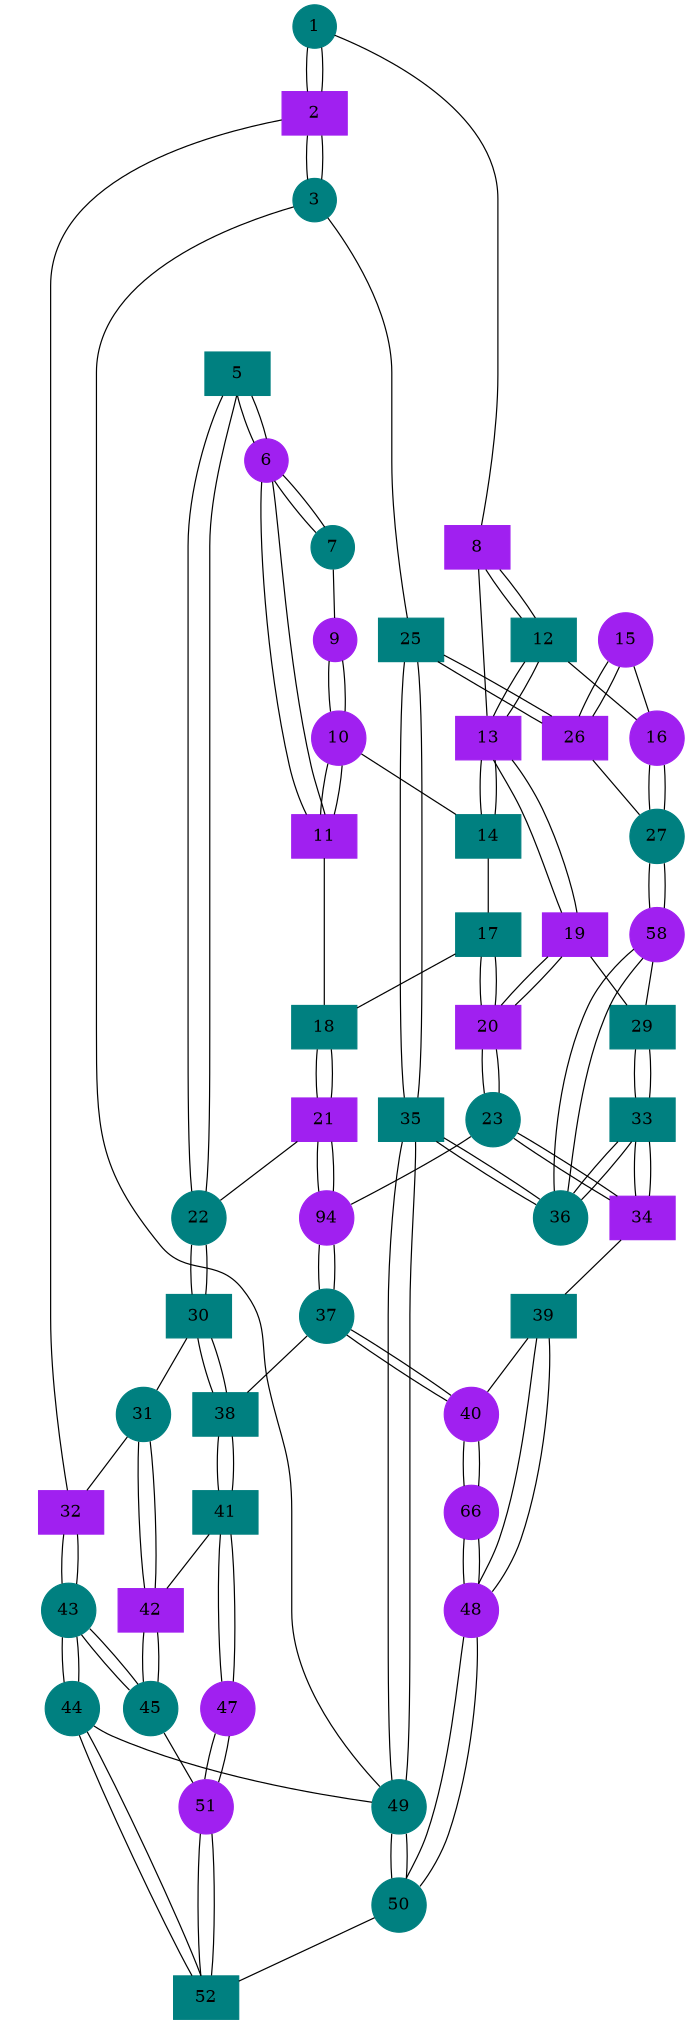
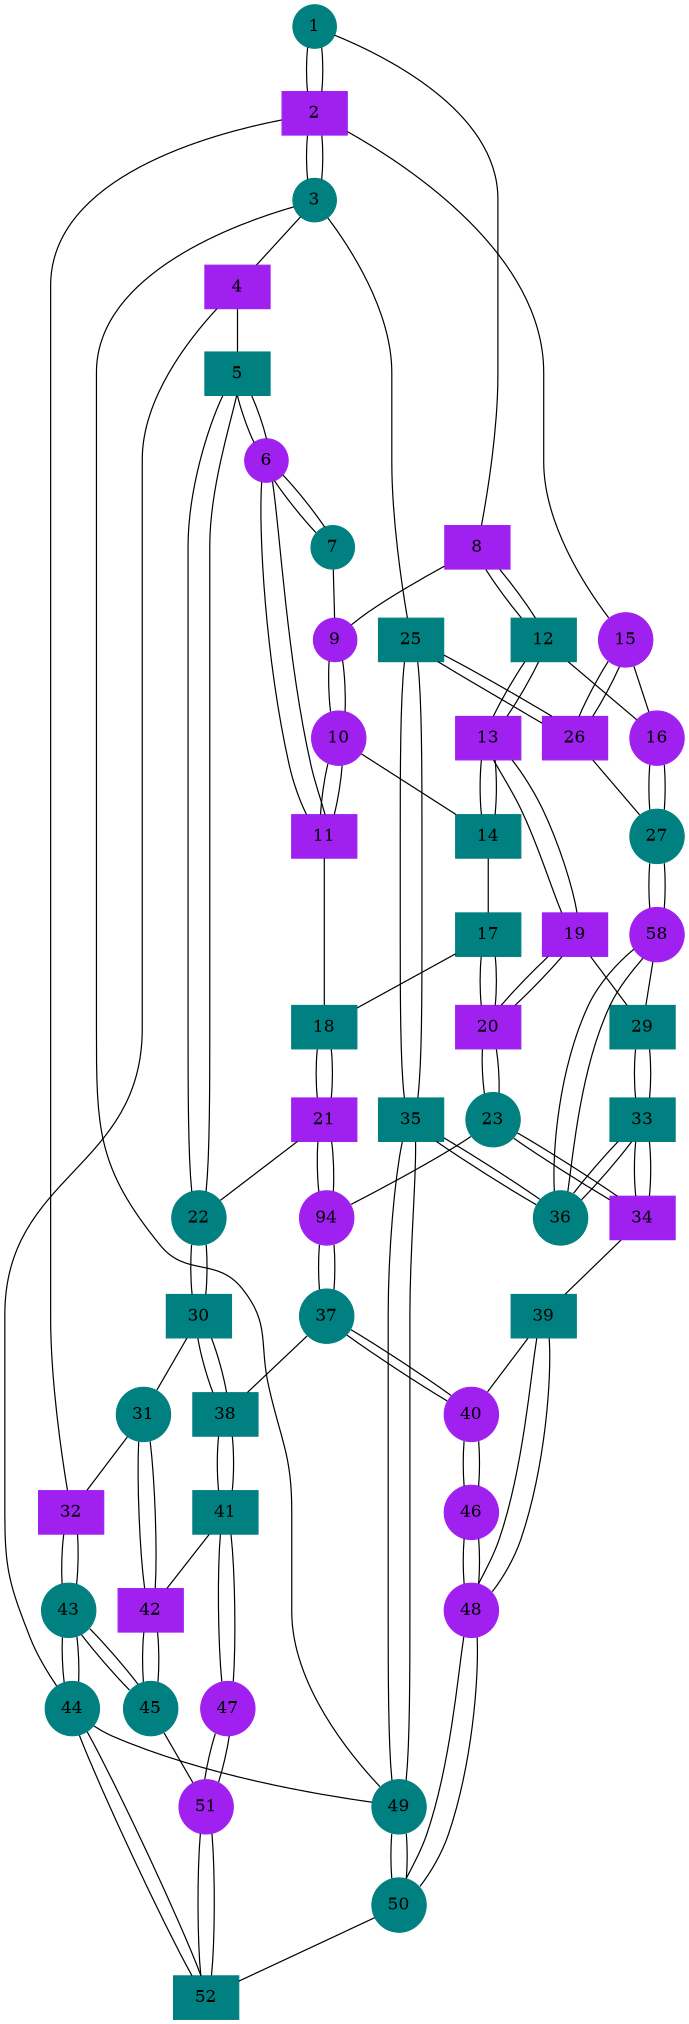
node "4": added
edge "2" -- "15": added
edge "8" -- "13": now "8" -- "9"
node "66": label "66" -> "46"
